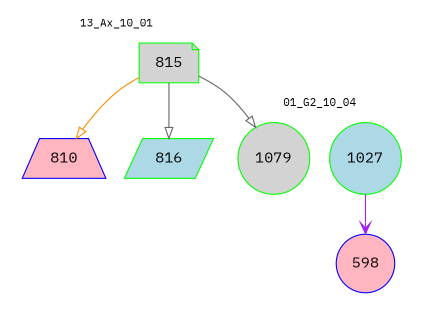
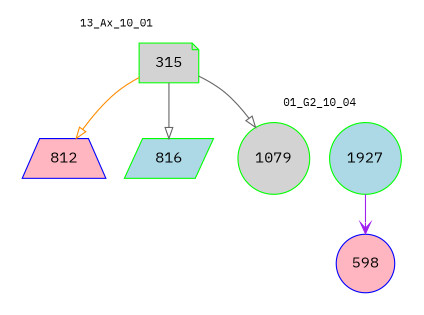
node "815": label "815" -> "315"
node "810": label "810" -> "812"
node "1027": label "1027" -> "1927"
